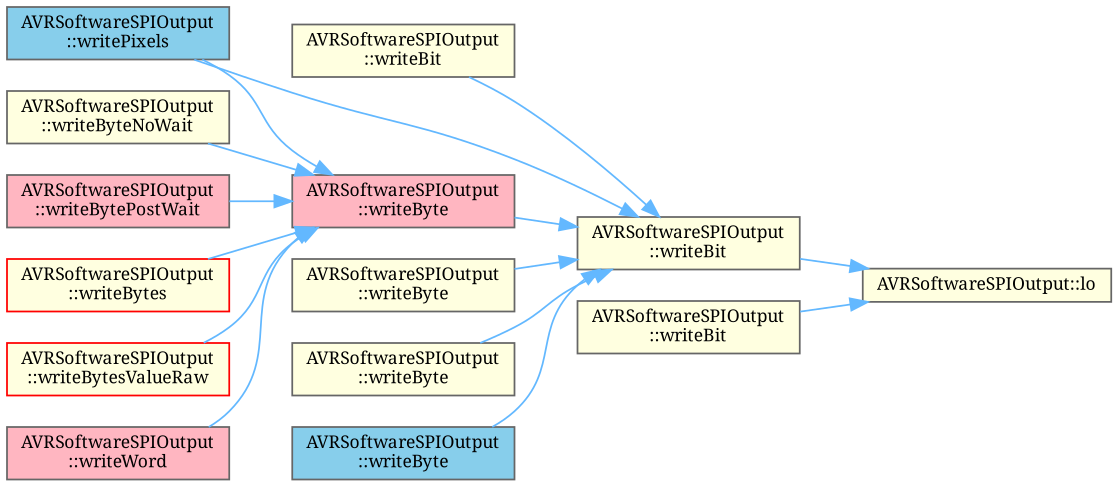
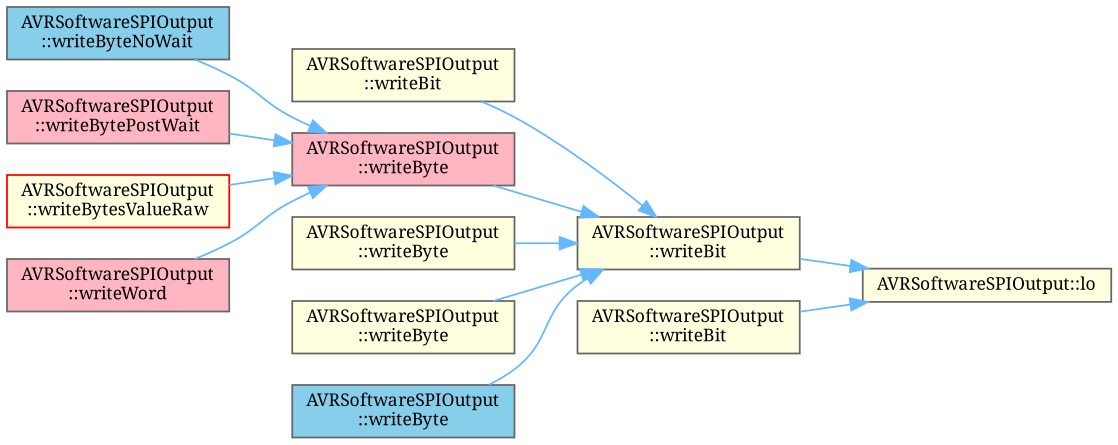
node "AVRSoftwareSPIOutput ::writePixels": removed
node "AVRSoftwareSPIOutput ::writeByteNoWait": fillcolor lightyellow -> skyblue
node "AVRSoftwareSPIOutput ::writeBytes": removed
